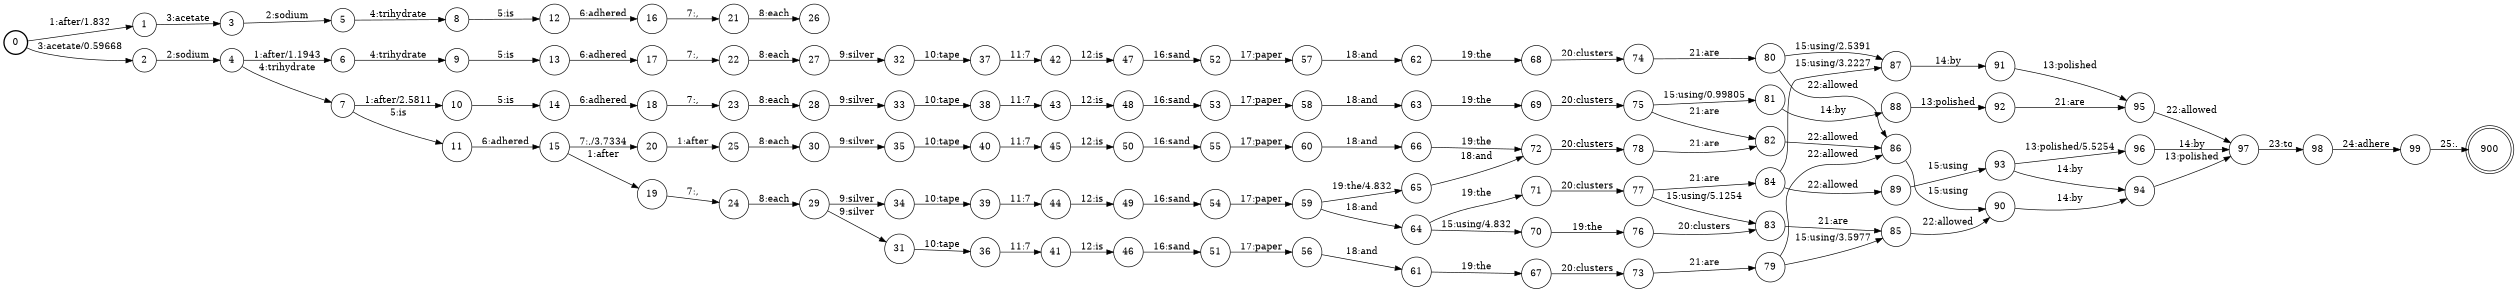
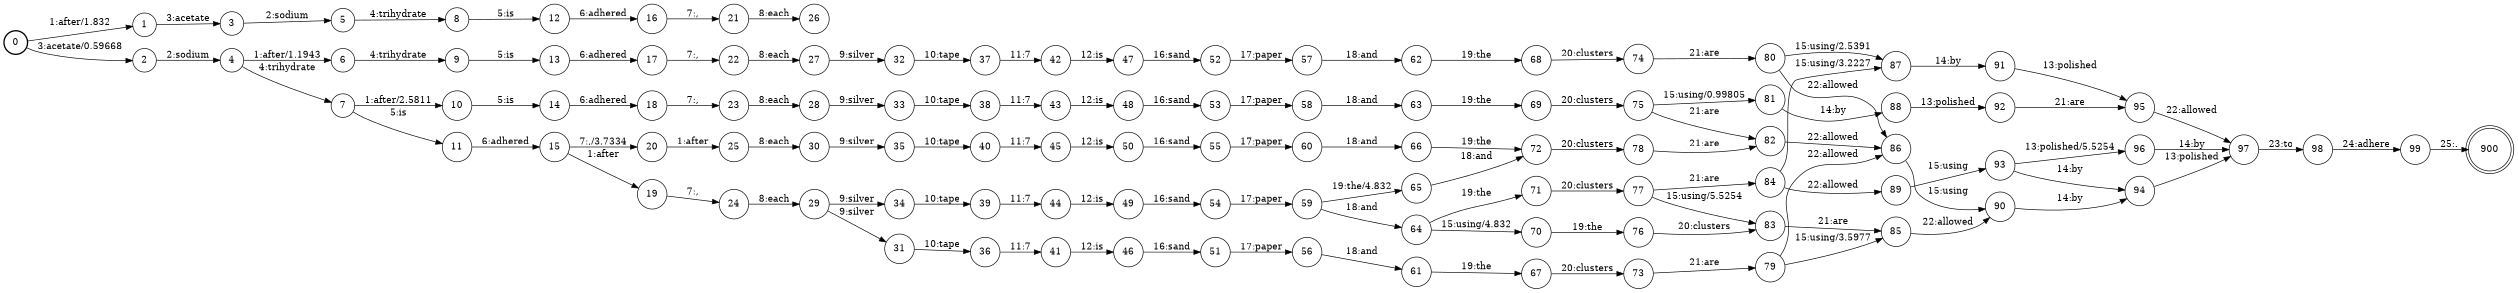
edge "77" -> "83": label "15:using/5.1254" -> "15:using/5.5254"
